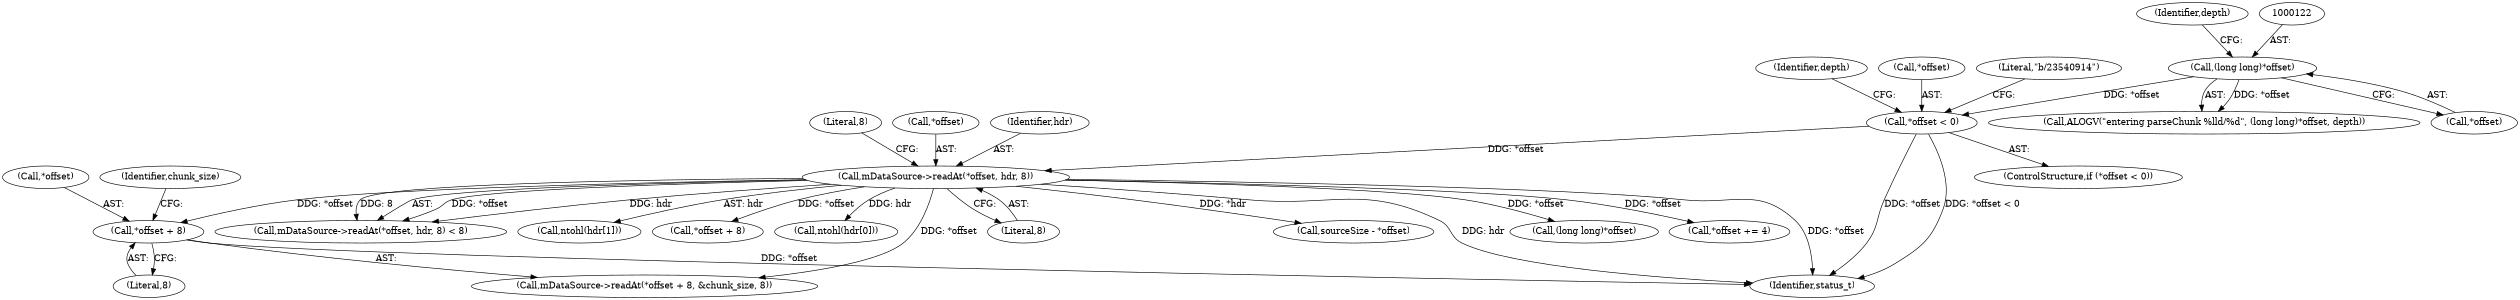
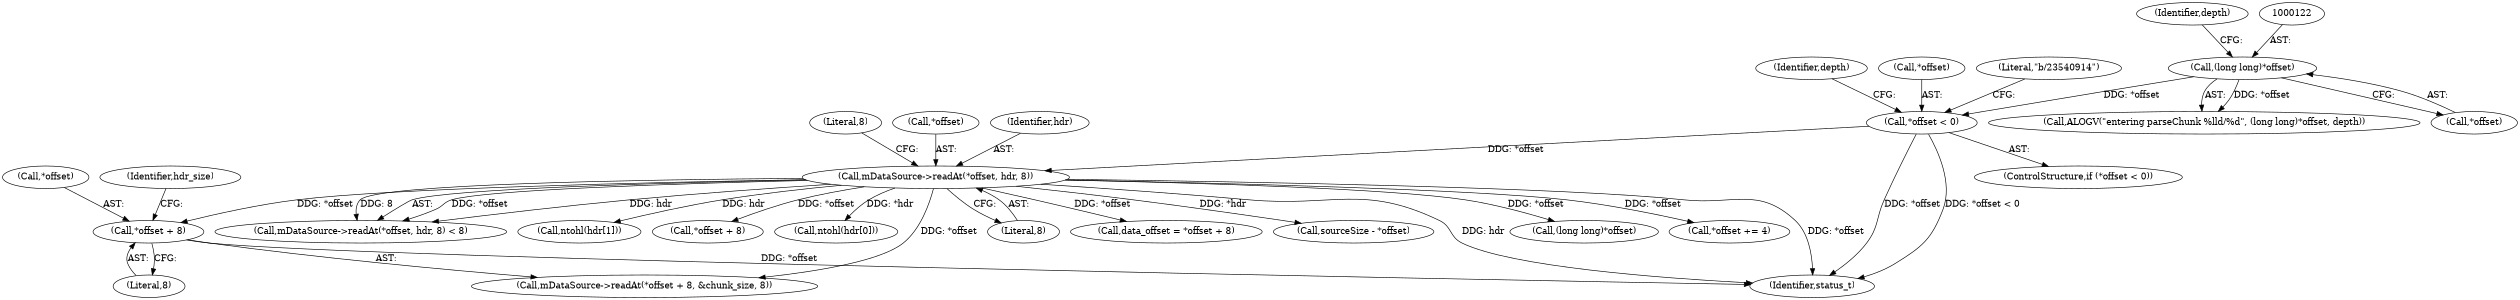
node "(Identifier,chunk_size)": label "(Identifier,chunk_size)" -> "(Identifier,hdr_size)"
edge "(Call,mDataSource->readAt(*offset, hdr, 8))" -> "(Call,ntohl(hdr[1]))": label "AST: hdr" -> "DDG: hdr"
edge "(Call,mDataSource->readAt(*offset, hdr, 8))" -> "(Call,ntohl(hdr[0]))": label "DDG: hdr" -> "DDG: *hdr"
node "(Call,data_offset = *offset + 8)": added
